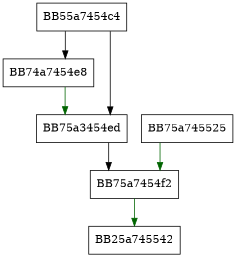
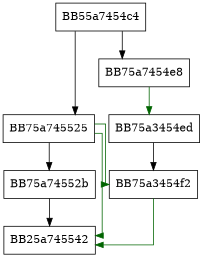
edge "BB55a7454c4" -> "BB75a3454ed": now "BB55a7454c4" -> "BB75a745525"
node "BB74a7454e8": label "BB74a7454e8" -> "BB75a7454e8"
node "BB75a74552b": added
node "BB75a7454f2": label "BB75a7454f2" -> "BB75a3454f2"
edge "BB75a745525" -> "BB25a745542": added
